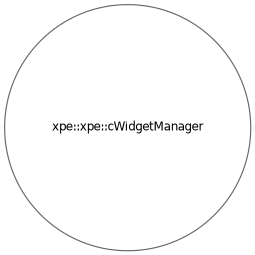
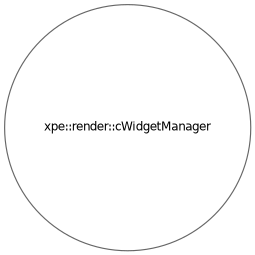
node "xpe::xpe::cWidgetManager": label "xpe::xpe::cWidgetManager" -> "xpe::render::cWidgetManager"
